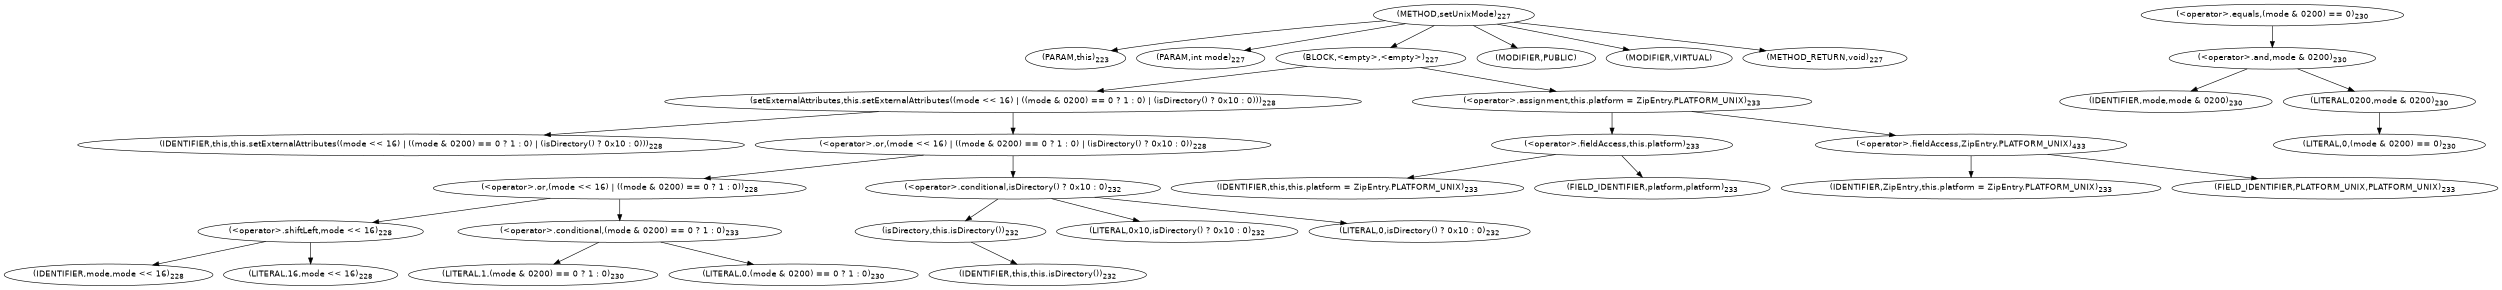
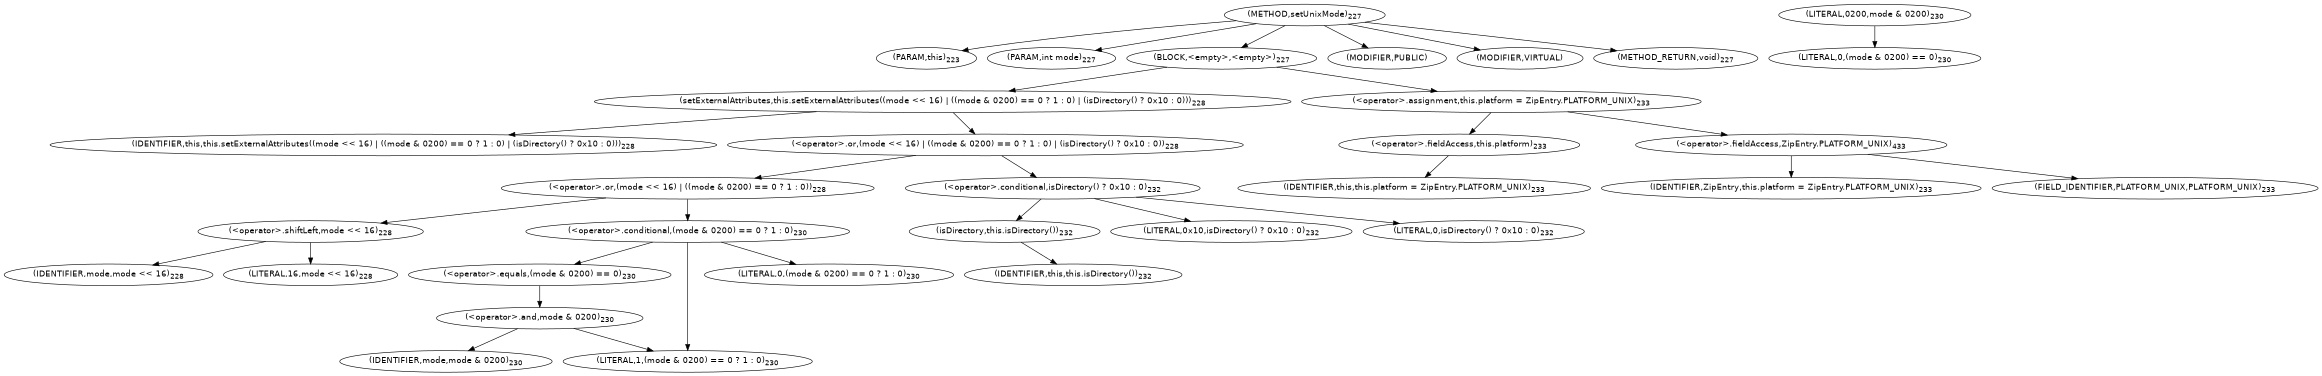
edge "(<operator>.and,mode & 0200)" -> "(LITERAL,0200,mode & 0200)": now "(<operator>.and,mode & 0200)" -> "(LITERAL,1,(mode & 0200) == 0 ? 1 : 0)"
node "(FIELD_IDENTIFIER,platform,platform)": removed
node "(<operator>.conditional,(mode & 0200) == 0 ? 1 : 0)": text "233" -> "230"
edge "(<operator>.conditional,(mode & 0200) == 0 ? 1 : 0)" -> "(<operator>.equals,(mode & 0200) == 0)": added
